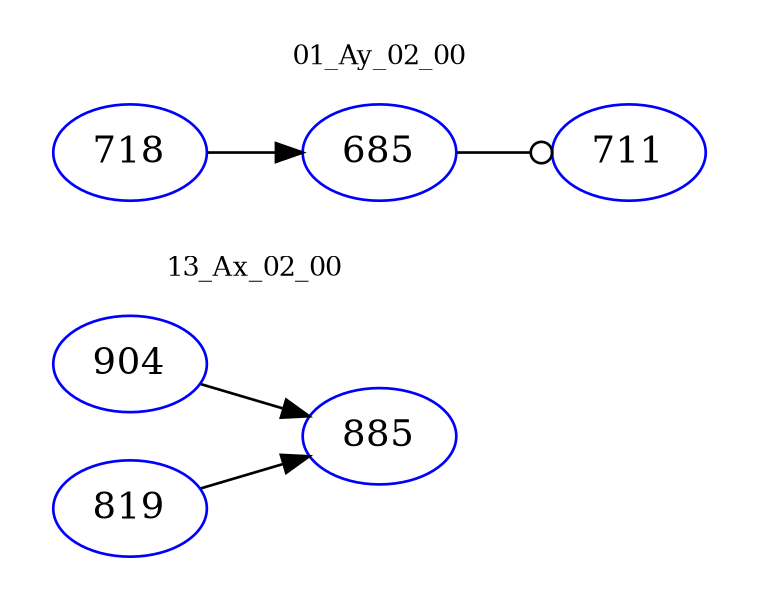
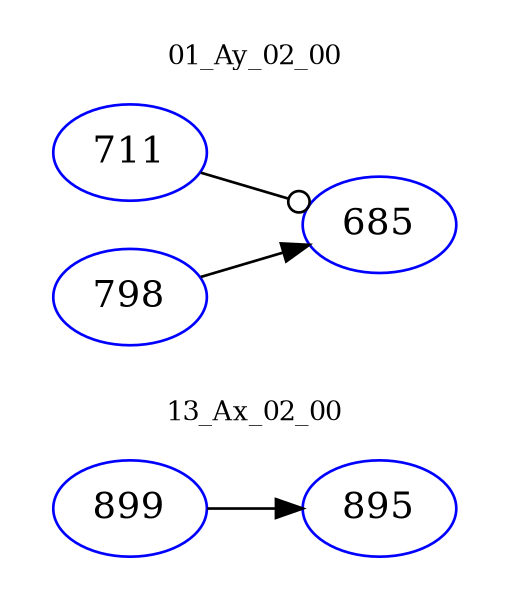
node "718": label "718" -> "798"
edge "685" -> "711": reversed
node "904": removed
node "885": label "885" -> "895"
node "819": label "819" -> "899"
